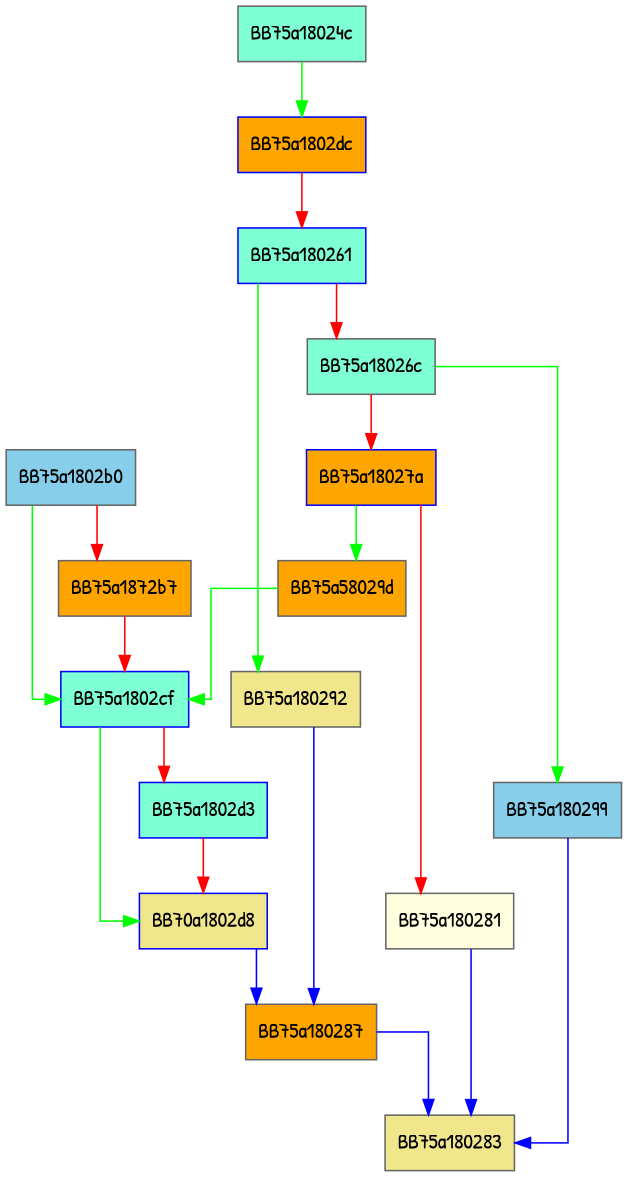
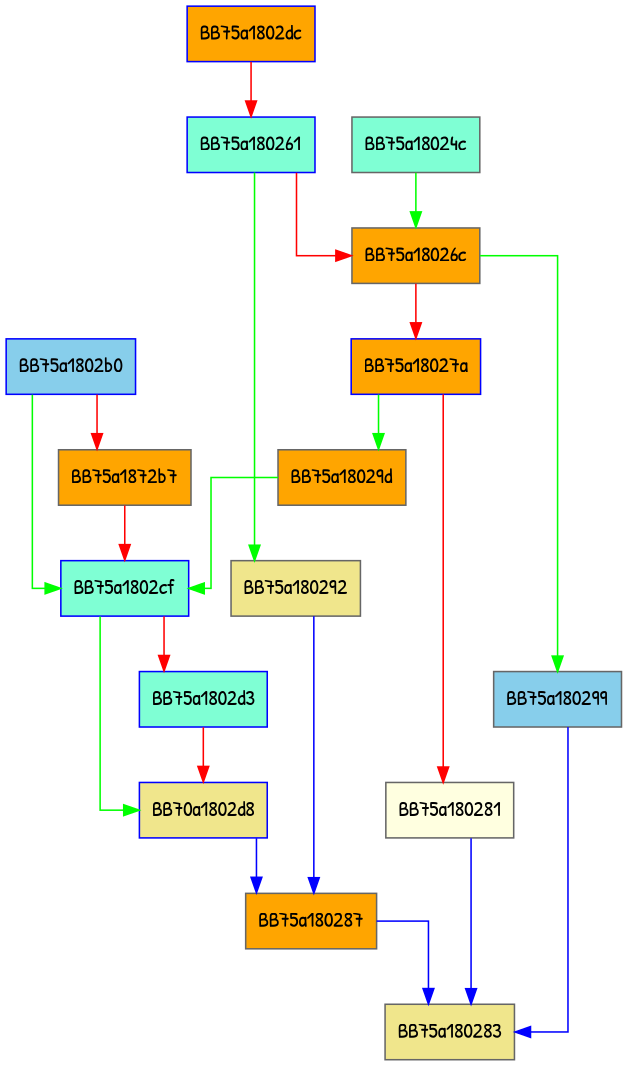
edge "BB75a18024c" -> "BB75a1802dc": now "BB75a18024c" -> "BB75a18026c"
node "BB75a18026c": fillcolor aquamarine -> orange
node "BB75a1802b0": color gray40 -> blue
node "BB75a58029d": label "BB75a58029d" -> "BB75a18029d"
